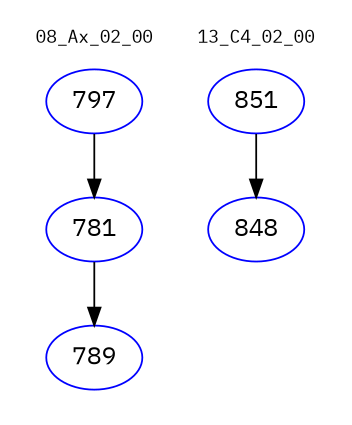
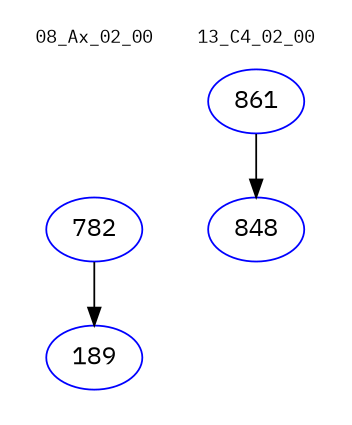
node "797": removed
node "851": label "851" -> "861"
node "781": label "781" -> "782"
node "789": label "789" -> "189"
